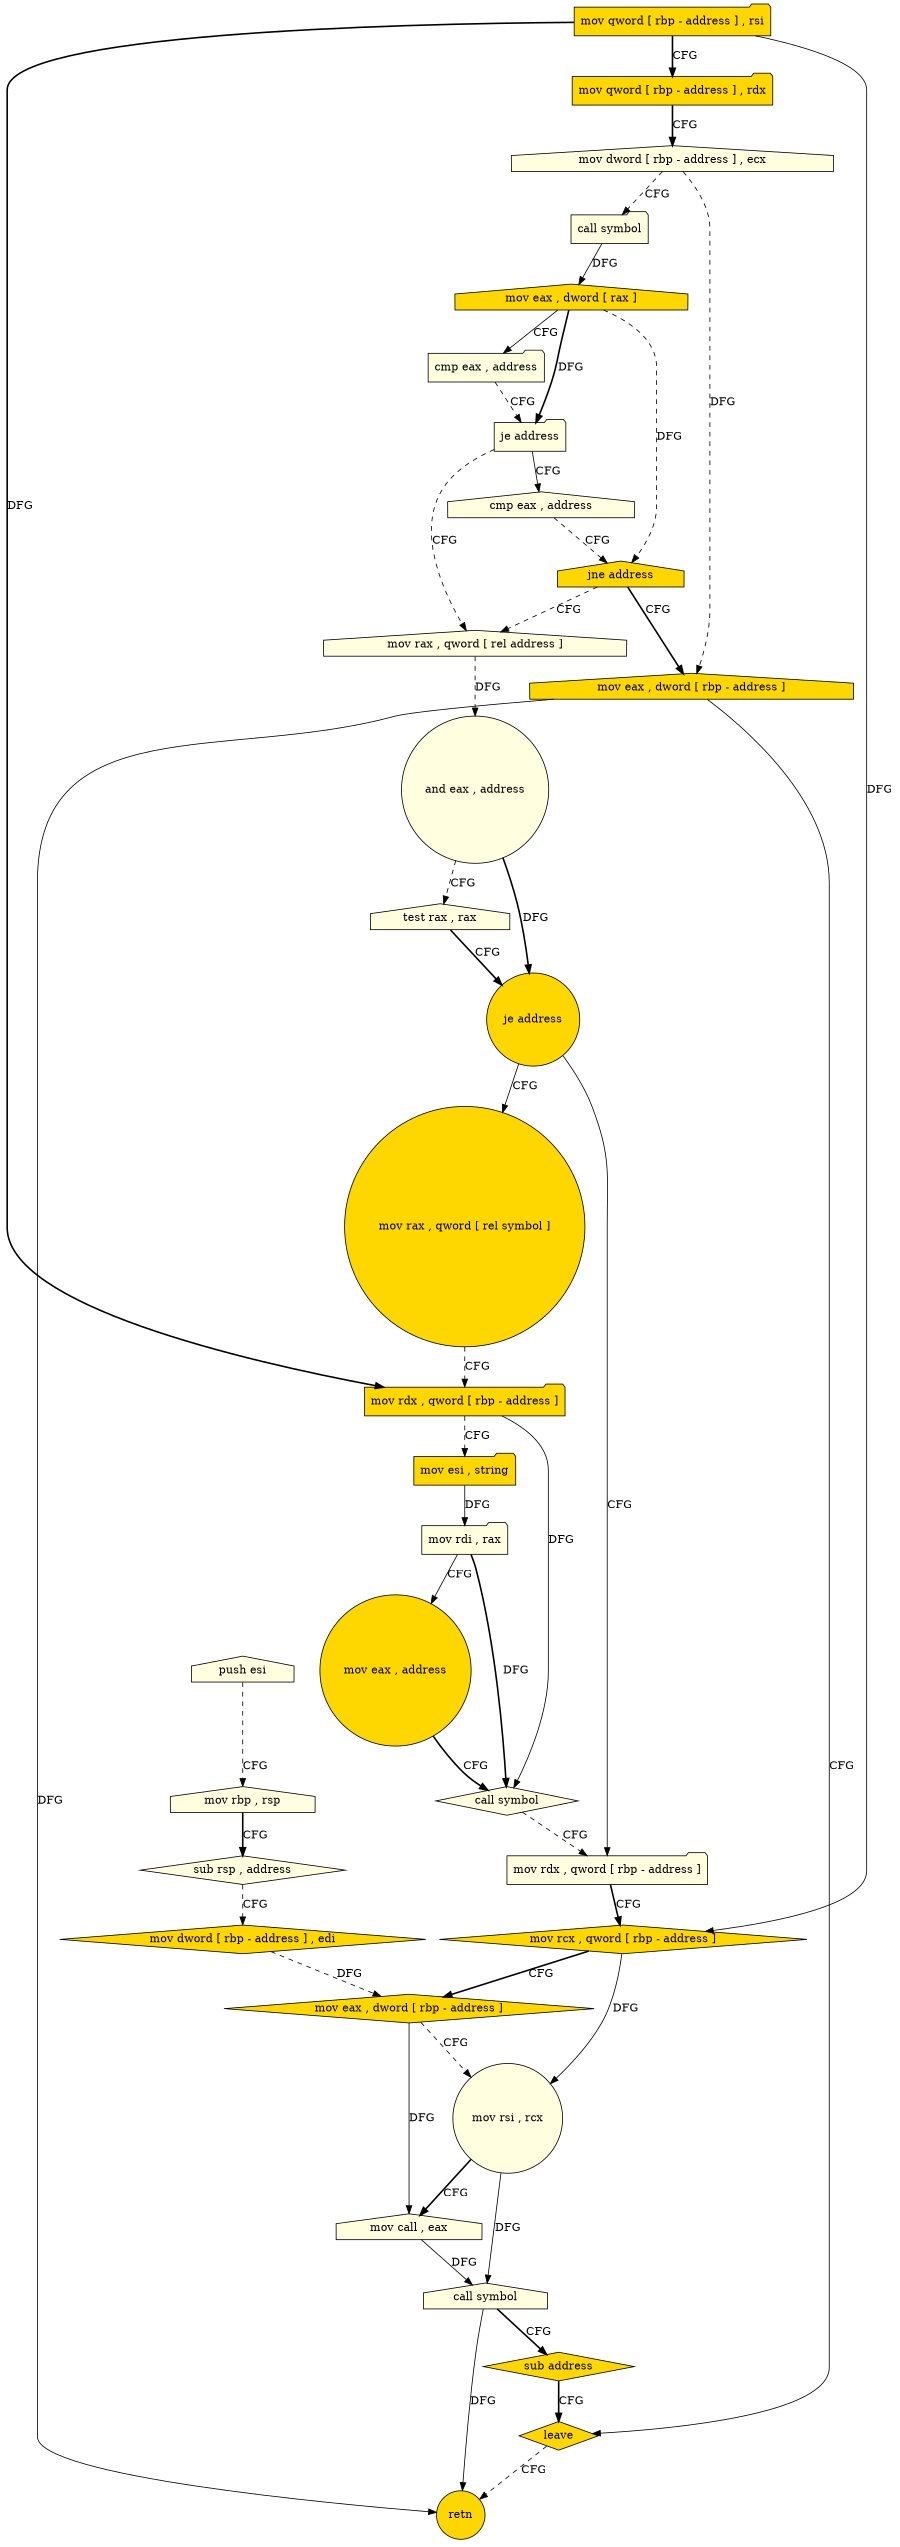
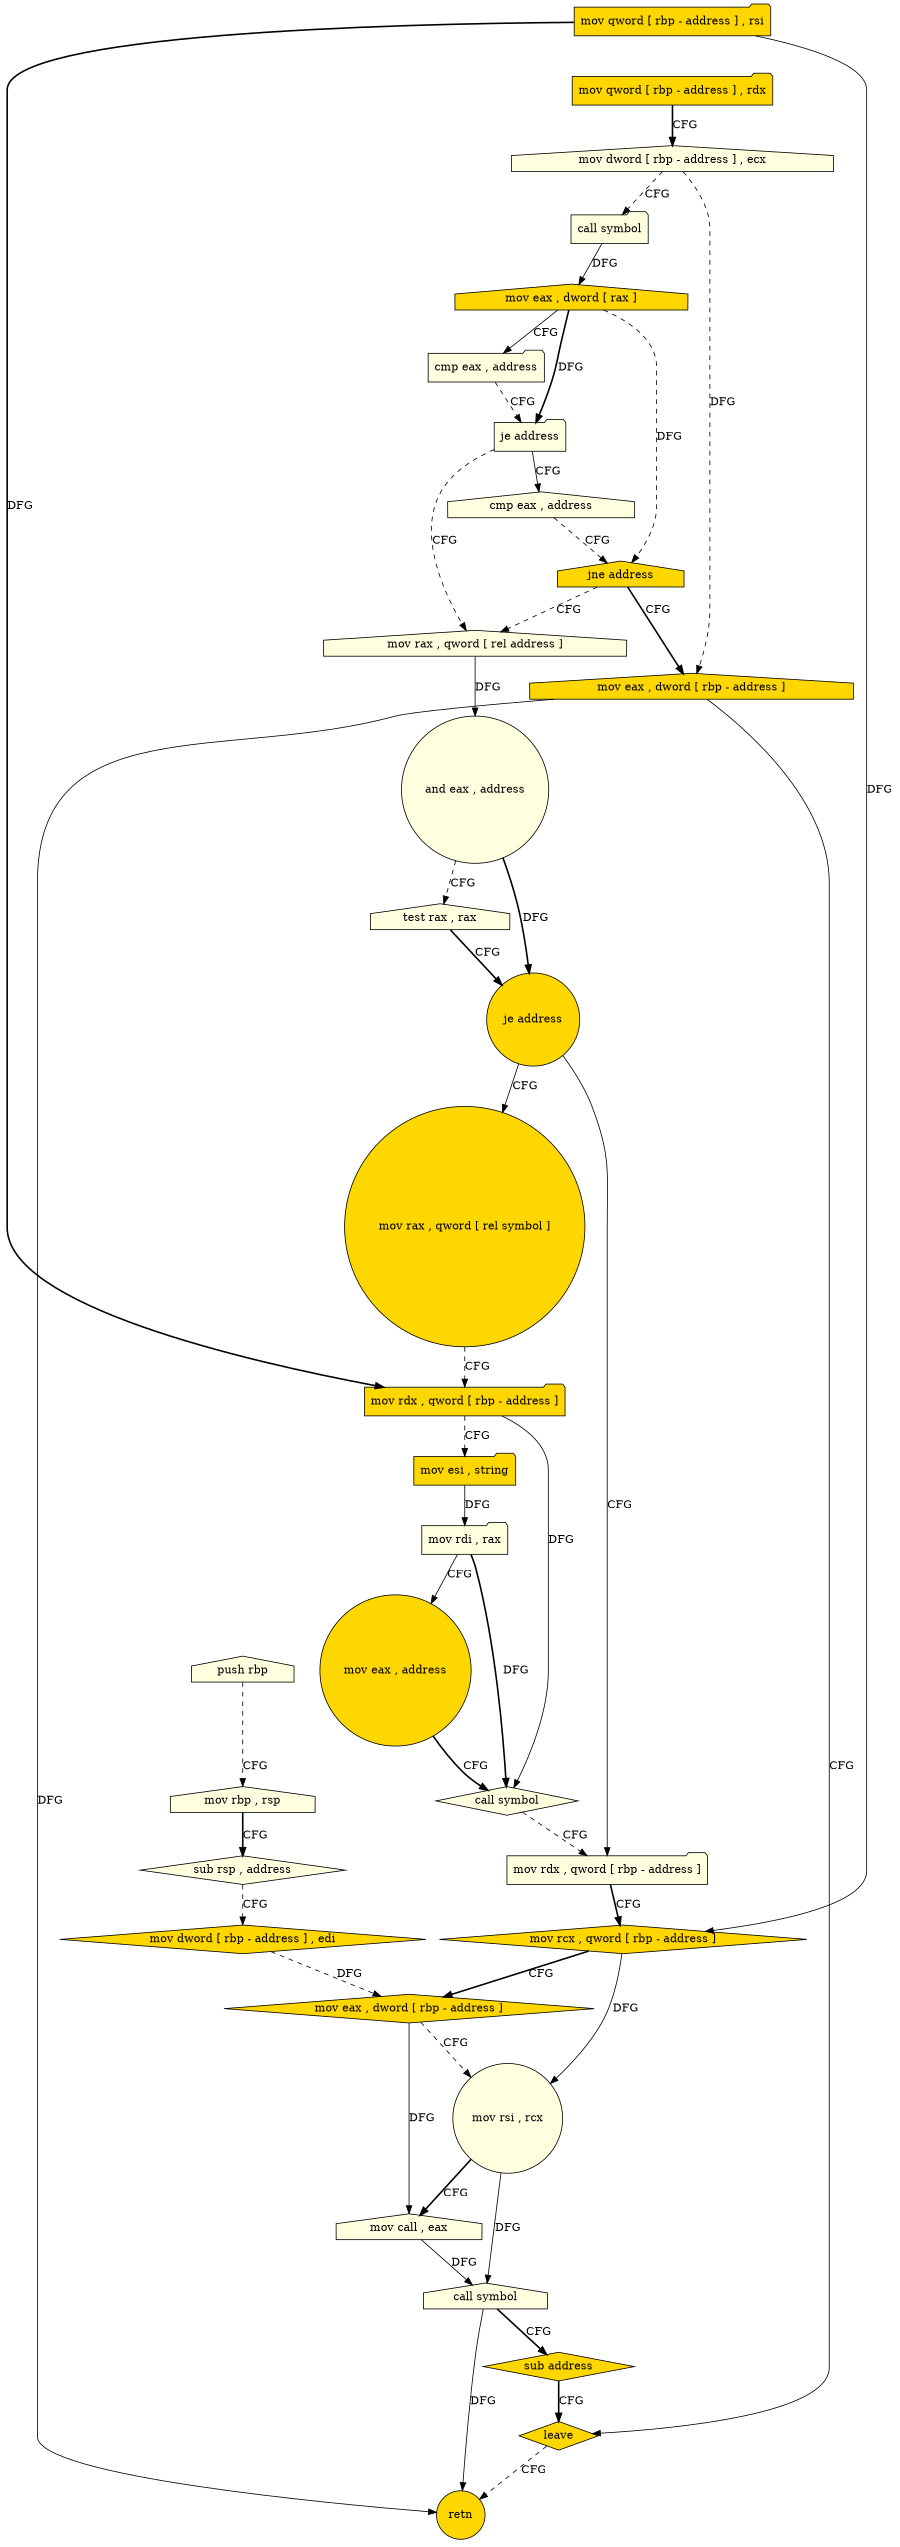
edge "mov qword [ rbp - address ] , rsi" -> "mov qword [ rbp - address ] , rdx": removed, label "CFG"
edge "mov rax , qword [ rel address ]" -> "and eax , address": style dashed -> solid
node "push esi": label "push esi" -> "push rbp"
